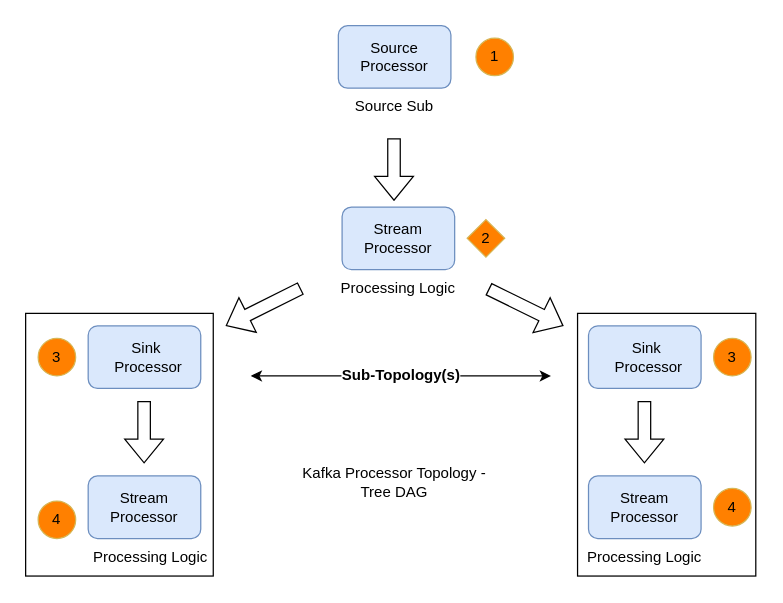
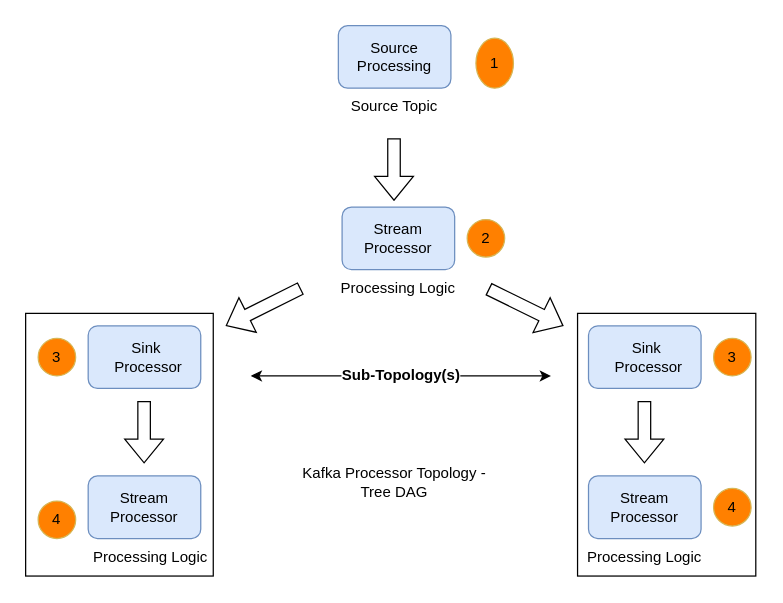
node "Source Processor": label "Source Processor" -> "Source Processing"
node "1": size 38x38 -> 38x50
node "Source Sub": label "Source Sub" -> "Source Topic"
node "2": shape diamond -> ellipse
